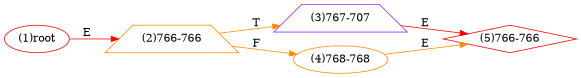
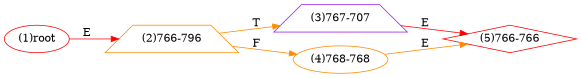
node "(2)766-766": label "(2)766-766" -> "(2)766-796"
